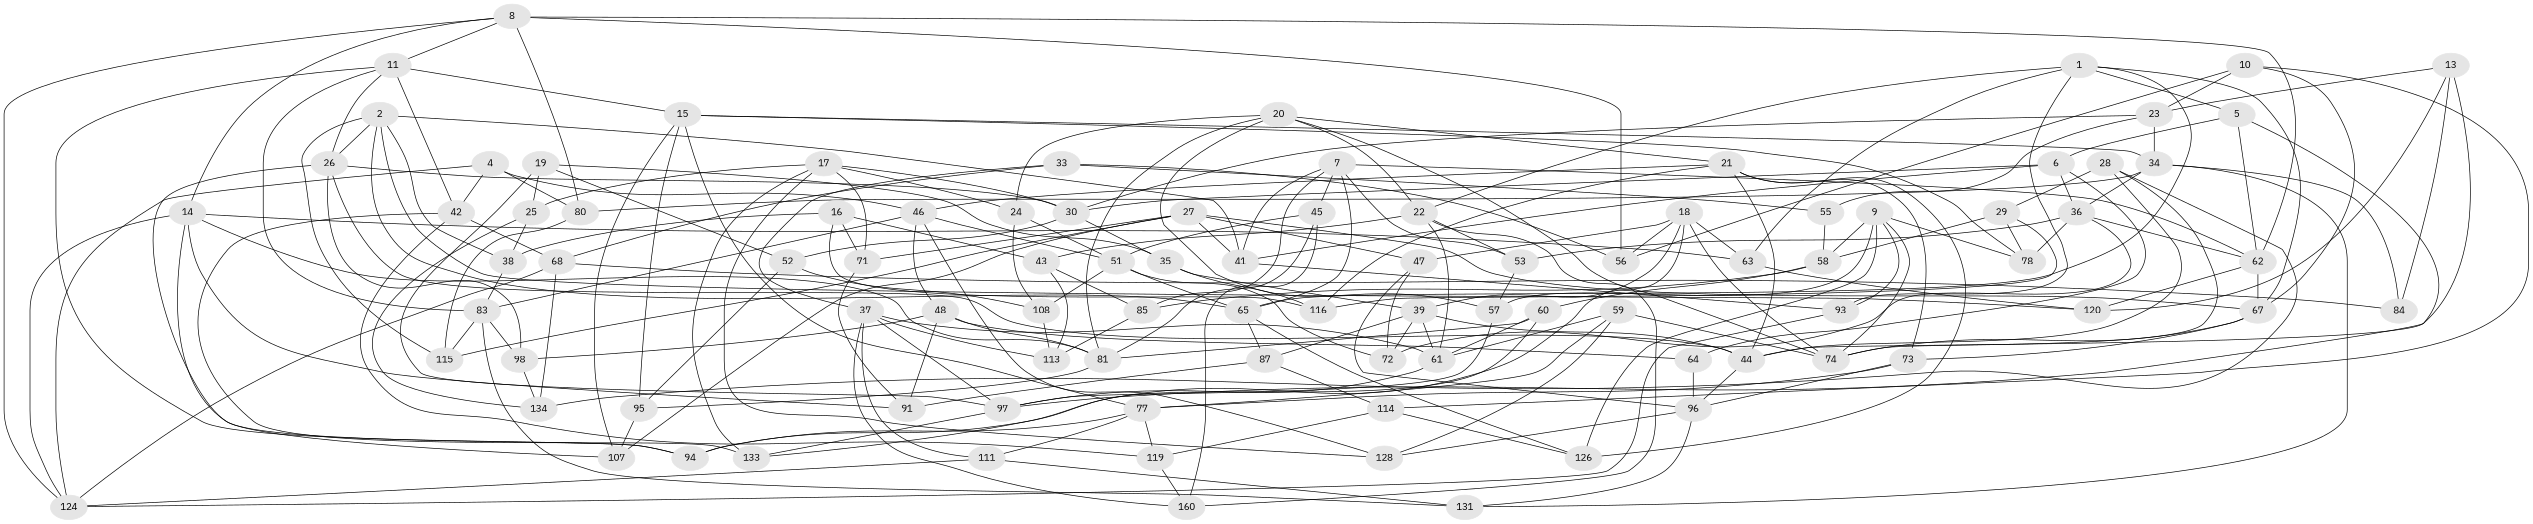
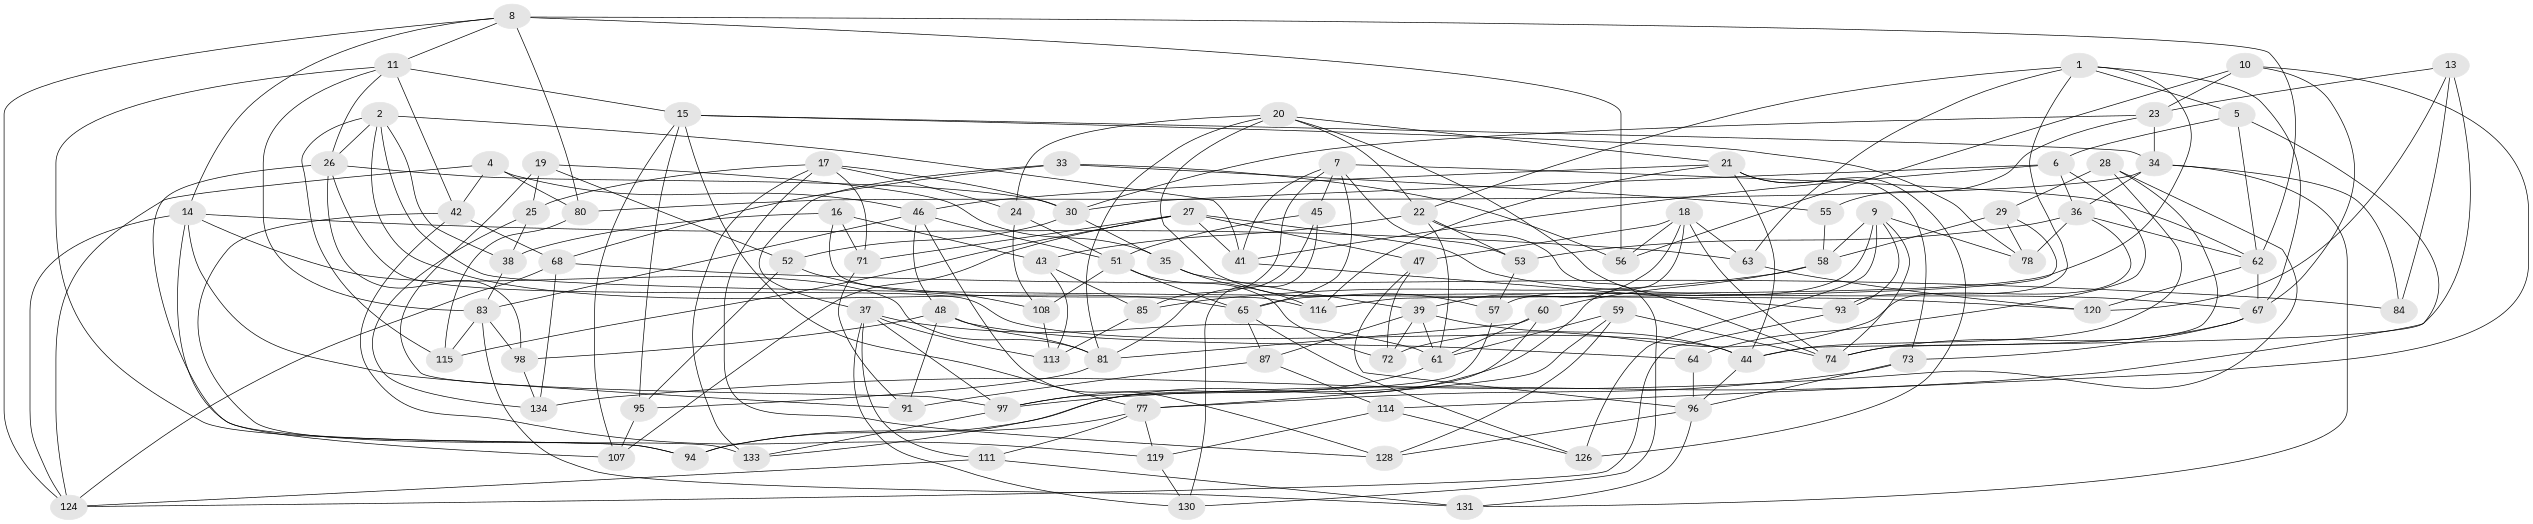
node "160": label "160" -> "130"
